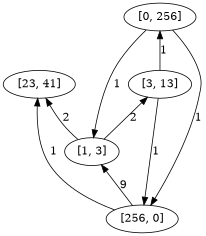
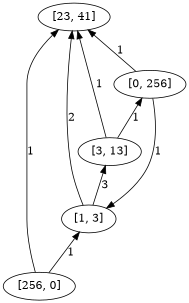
edge "[0, 256]" -> "[256, 0]": now "[0, 256]" -> "[23, 41]"
edge "[1, 3]" -> "[3, 13]": label "2" -> "3"
edge "[3, 13]" -> "[256, 0]": now "[3, 13]" -> "[23, 41]"
edge "[256, 0]" -> "[1, 3]": label "9" -> "1"
